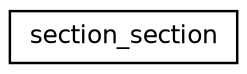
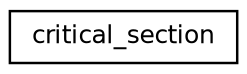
node "section_section": label "section_section" -> "critical_section"
